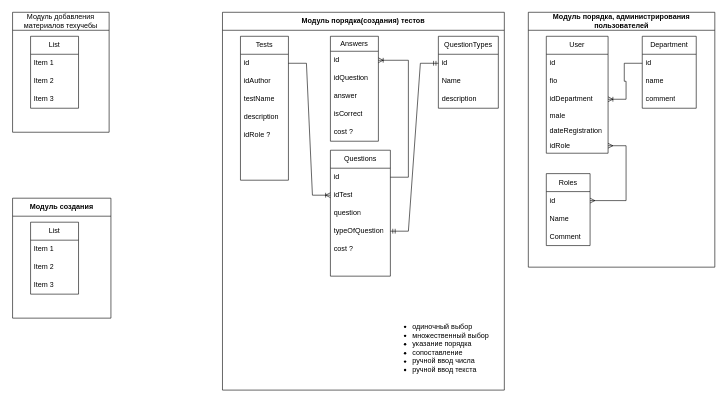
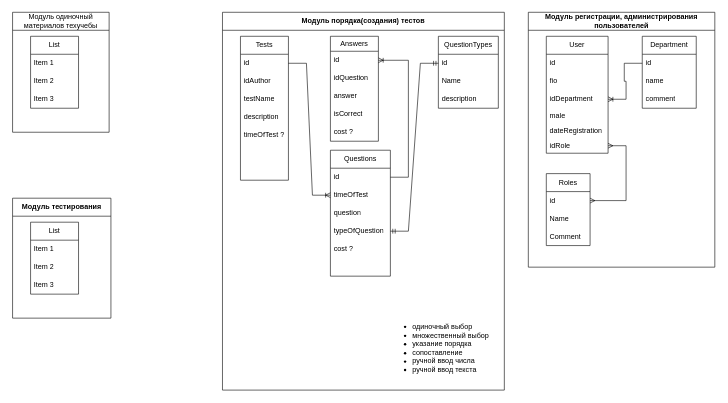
node "Модуль добавления материалов техучебы": label "Модуль добавления материалов техучебы" -> "Модуль одиночный материалов техучебы"
node "Модуль порядка, администрирования пользователей": label "Модуль порядка, администрирования пользователей" -> "Модуль регистрации, администрирования пользователей"
node "idRole ?": label "idRole ?" -> "timeOfTest ?"
node "idTest": label "idTest" -> "timeOfTest"
node "Модуль создания": label "Модуль создания" -> "Модуль тестирования"
